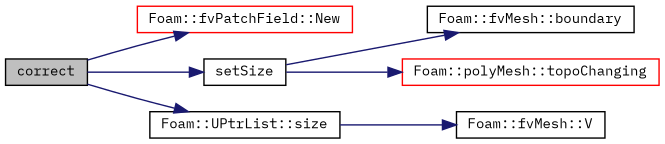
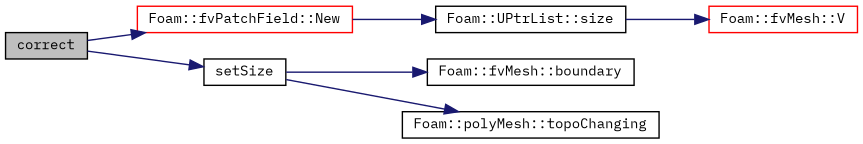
node "Foam::polyMesh::topoChanging": color red -> black
edge "correct" -> "Foam::UPtrList::size": now "Foam::fvPatchField::New" -> "Foam::UPtrList::size"
node "Foam::fvMesh::V": color black -> red
